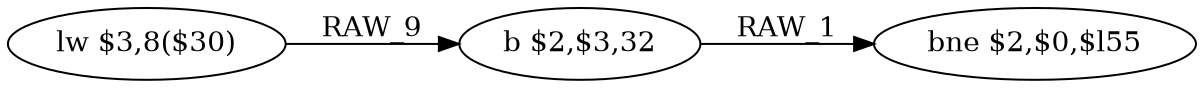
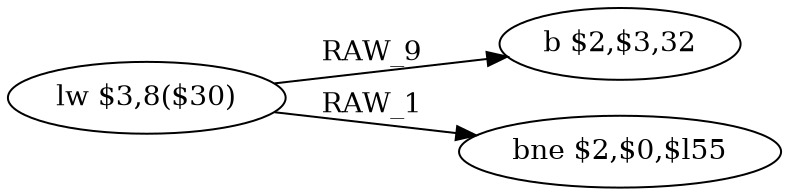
edge "b $2,$3,32" -> "bne $2,$0,$l55": now "lw $3,8($30)" -> "bne $2,$0,$l55"
